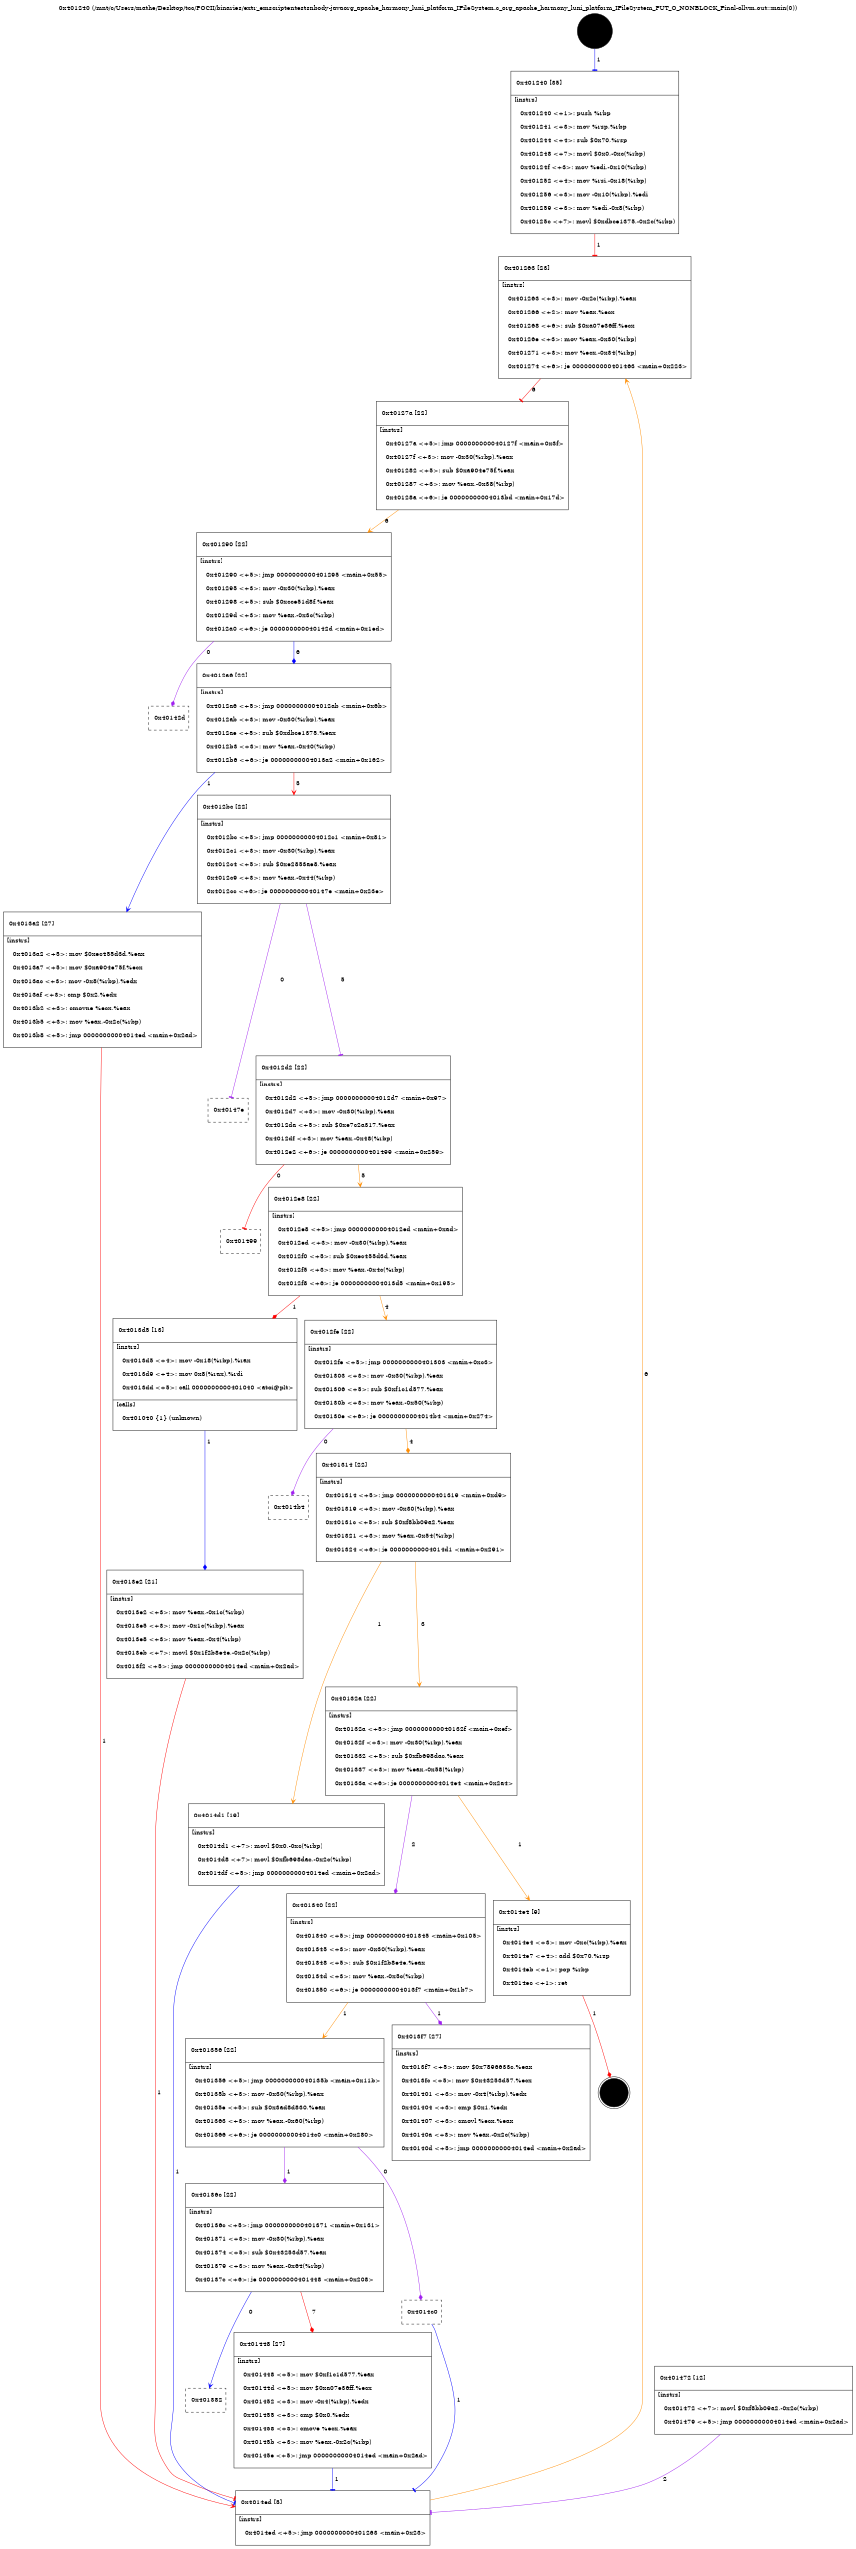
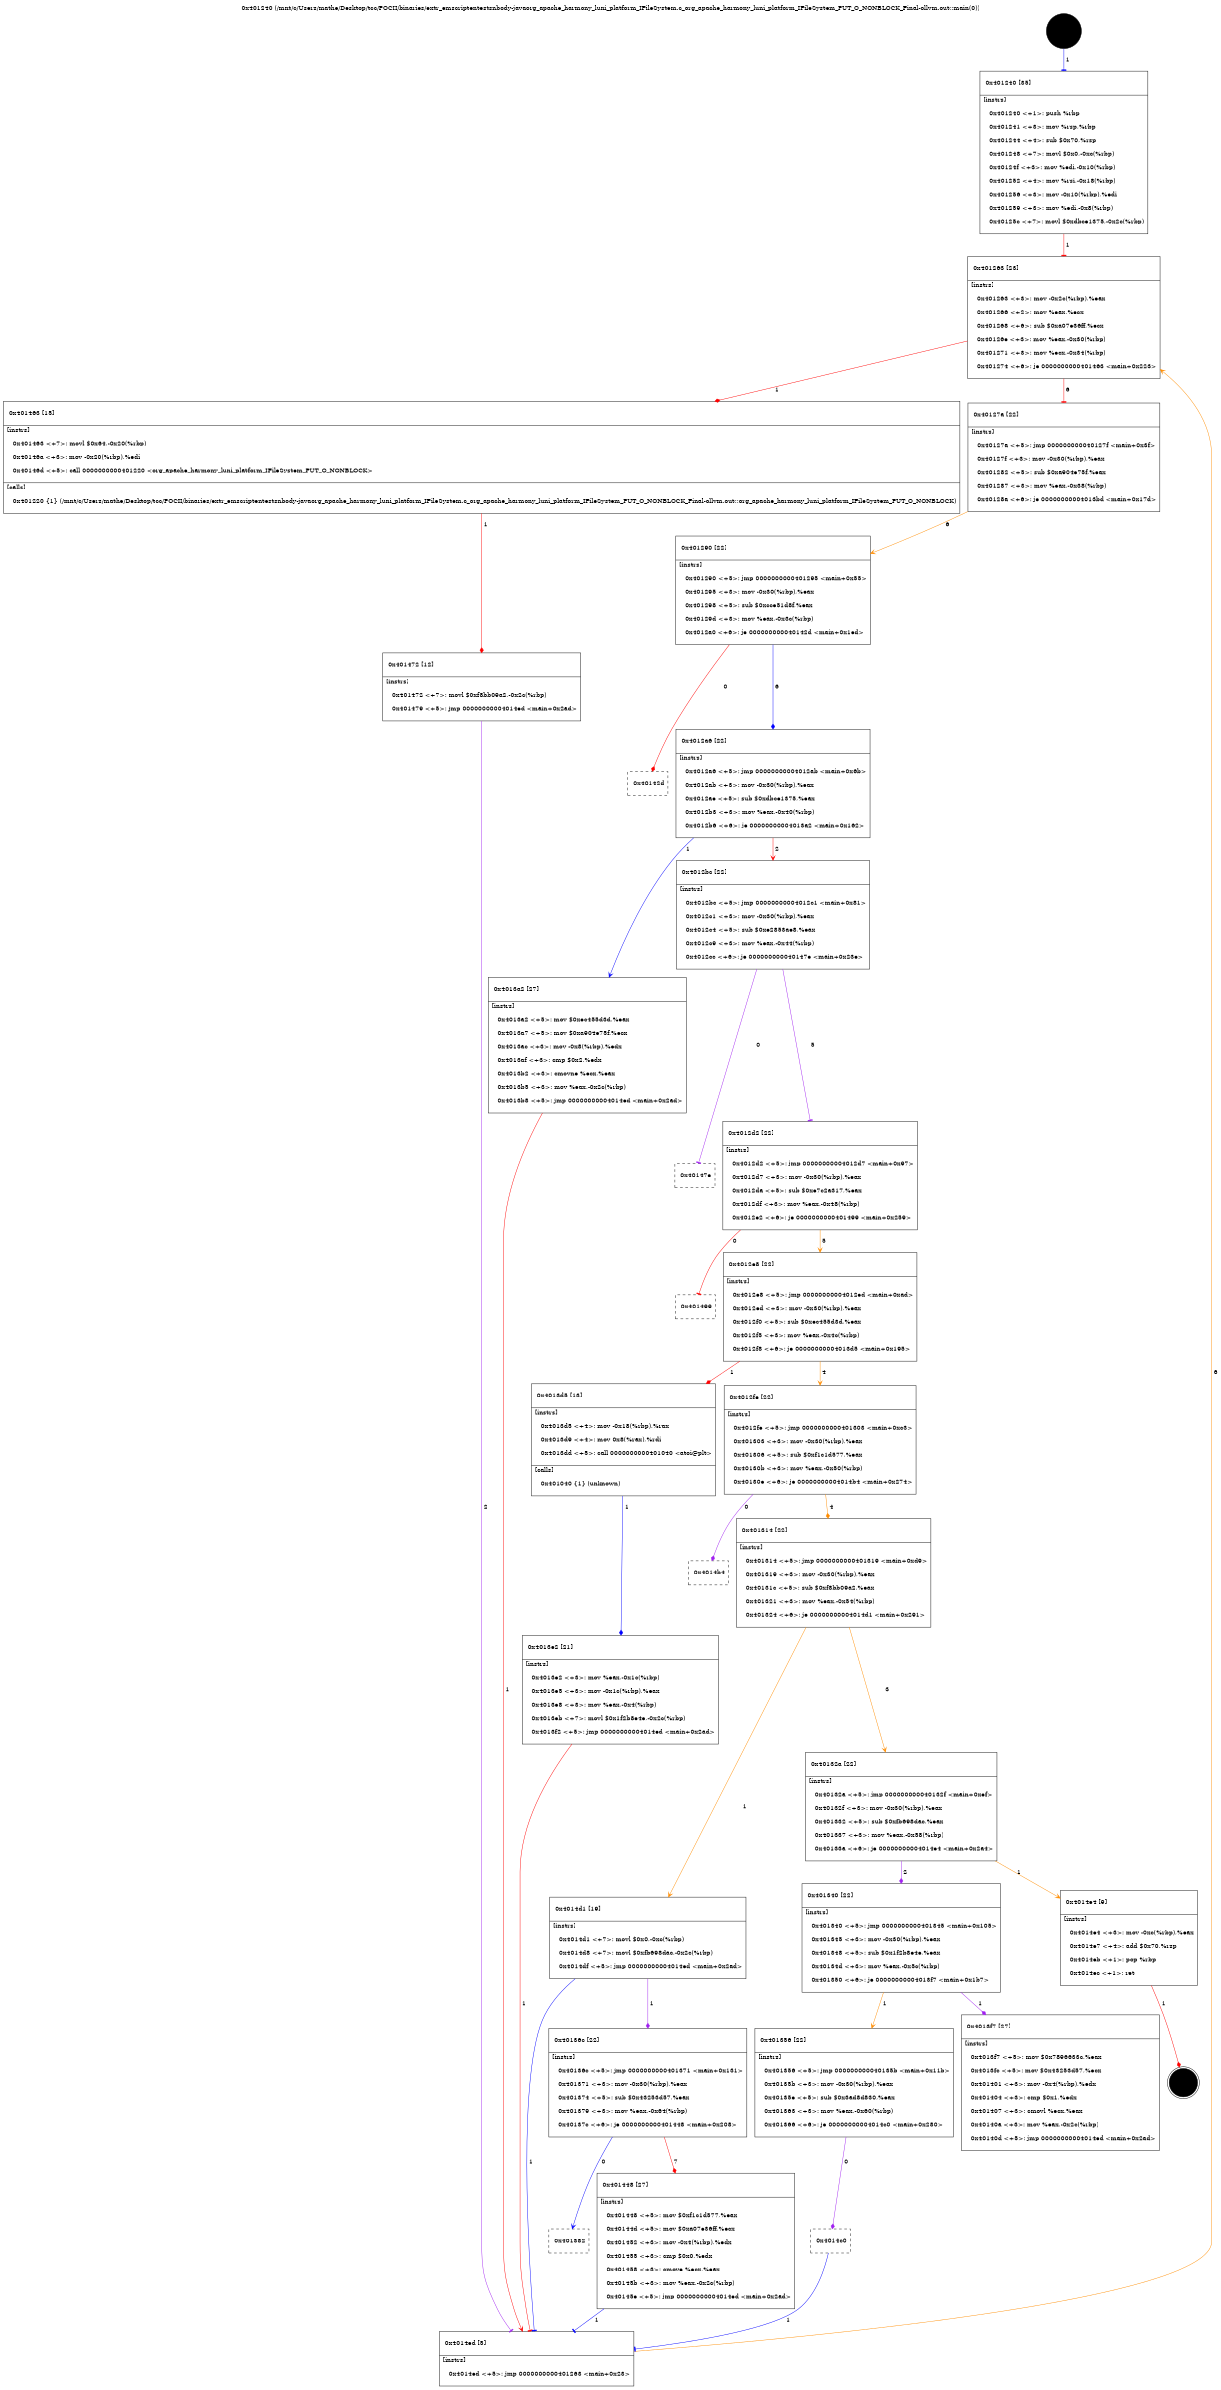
node "0x401463 [15]": added
edge "0x401290 [22]" -> "0x40142d": color purple -> red
edge "0x4012a6 [22]" -> "0x4012bc [22]": label " 5" -> " 2"
edge "0x401356 [22]" -> "0x40136c [22]": now "0x4014d1 [19]" -> "0x40136c [22]"
